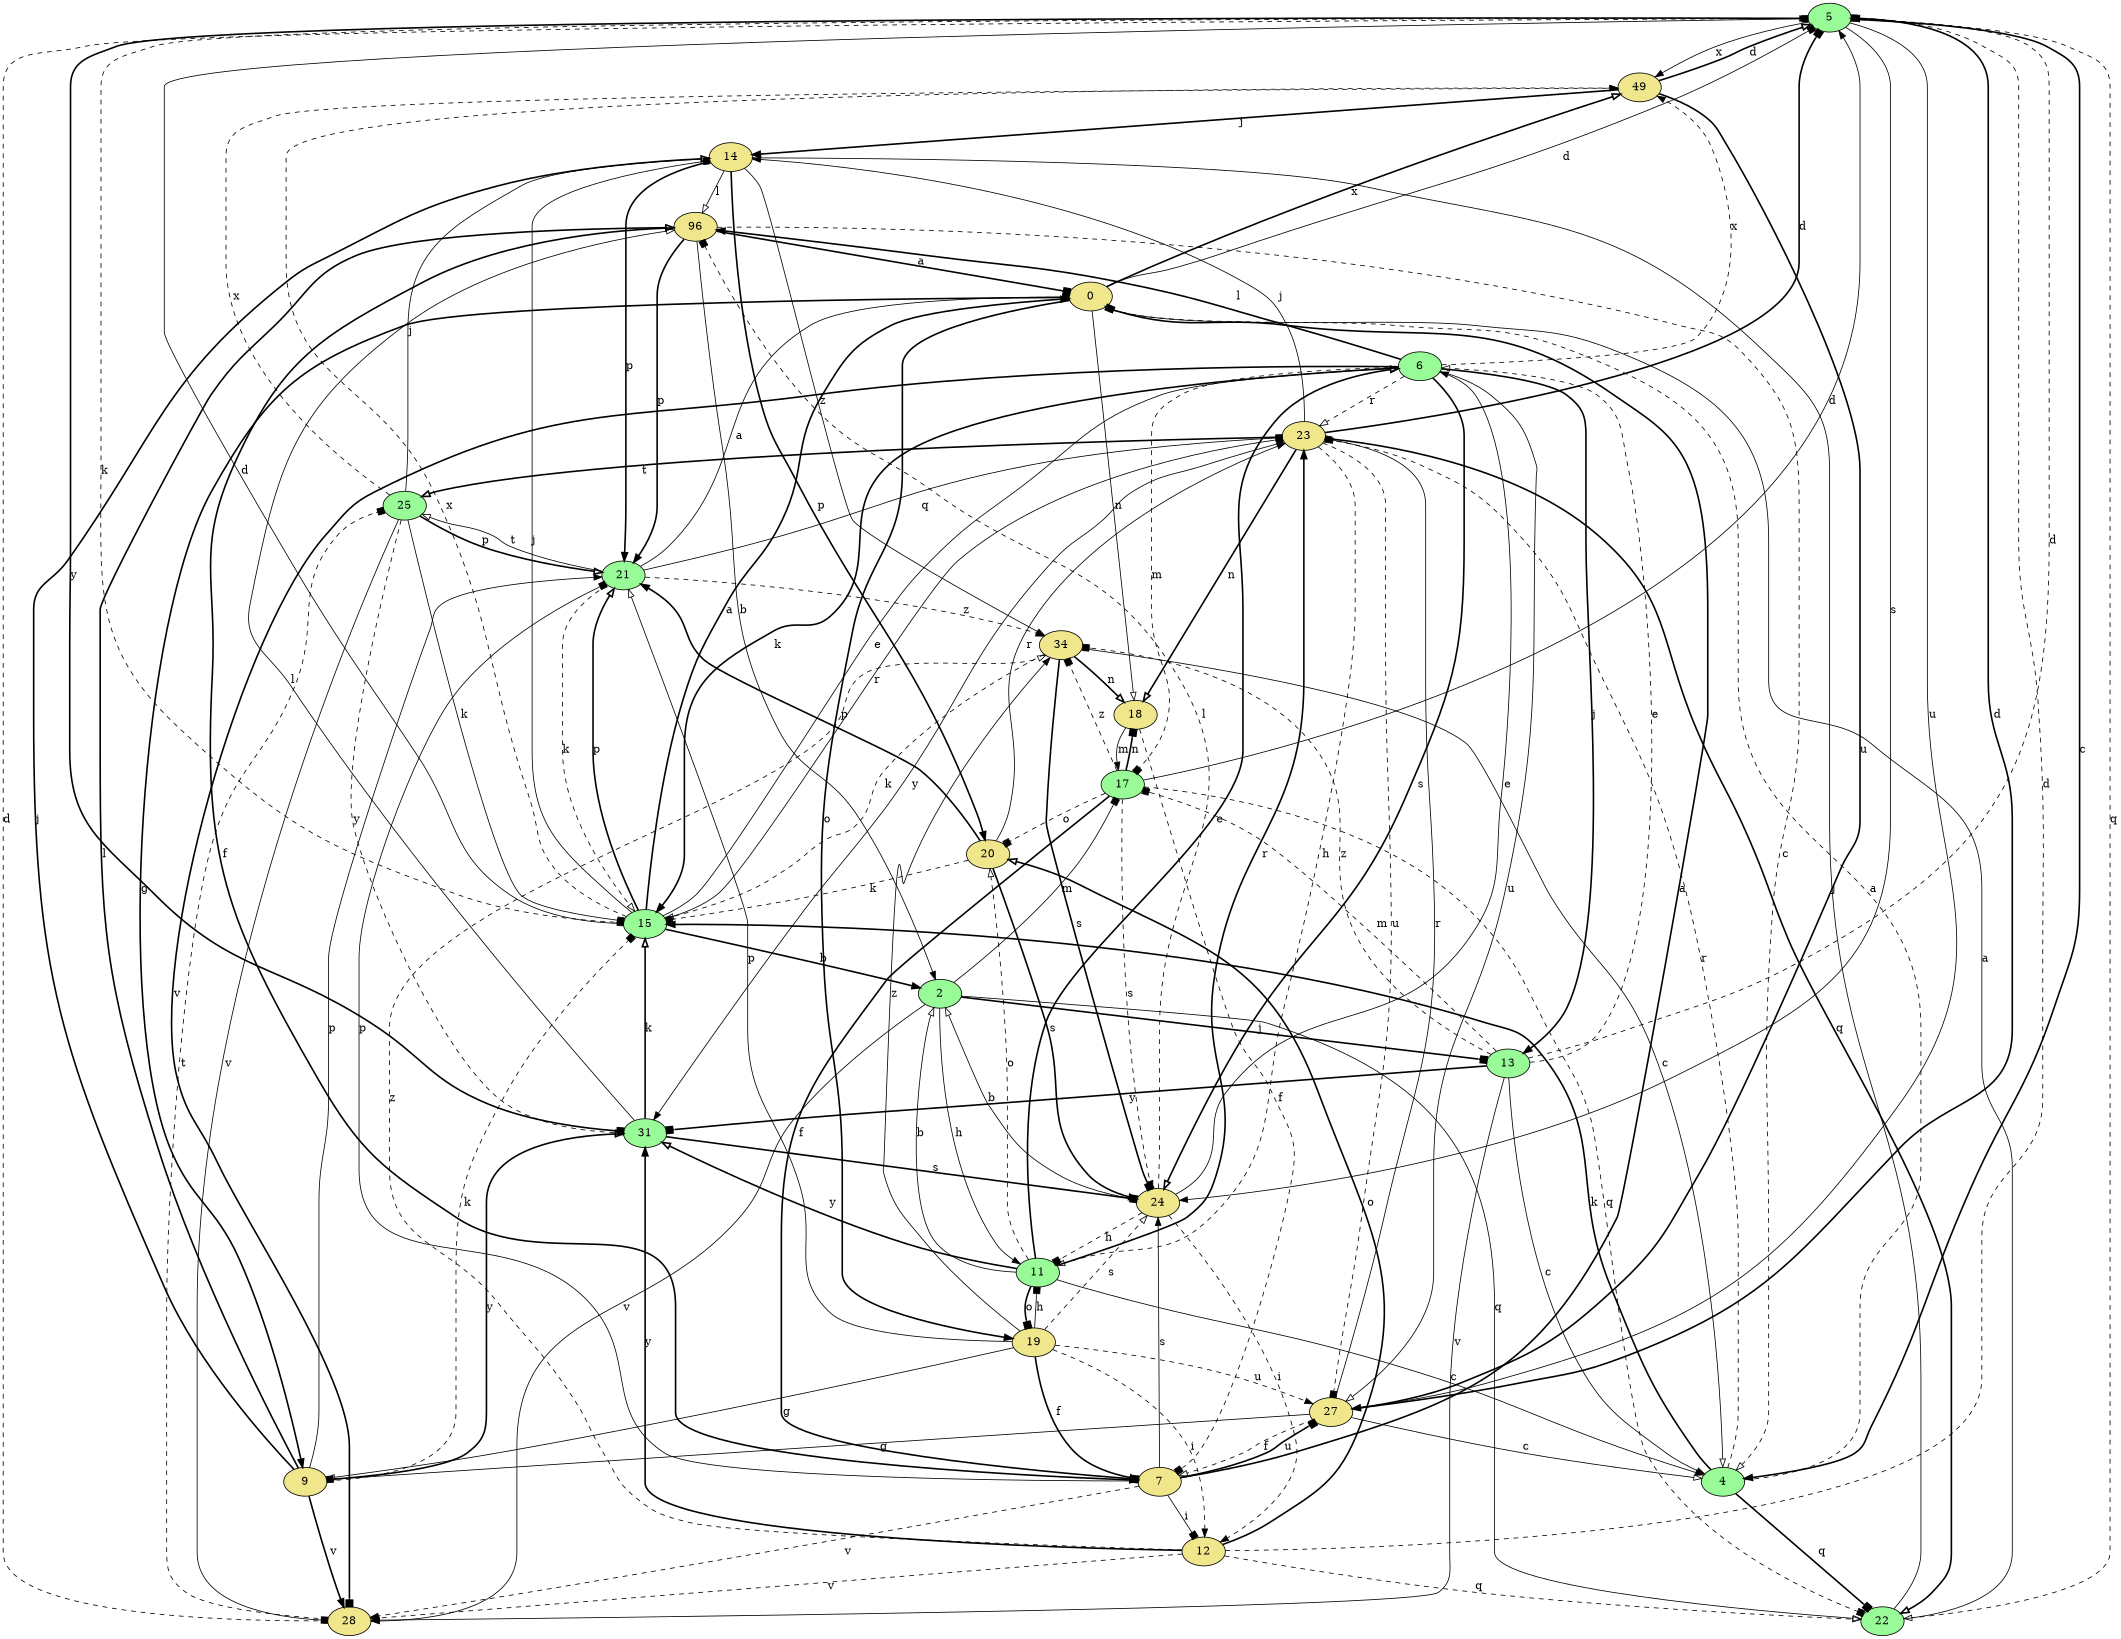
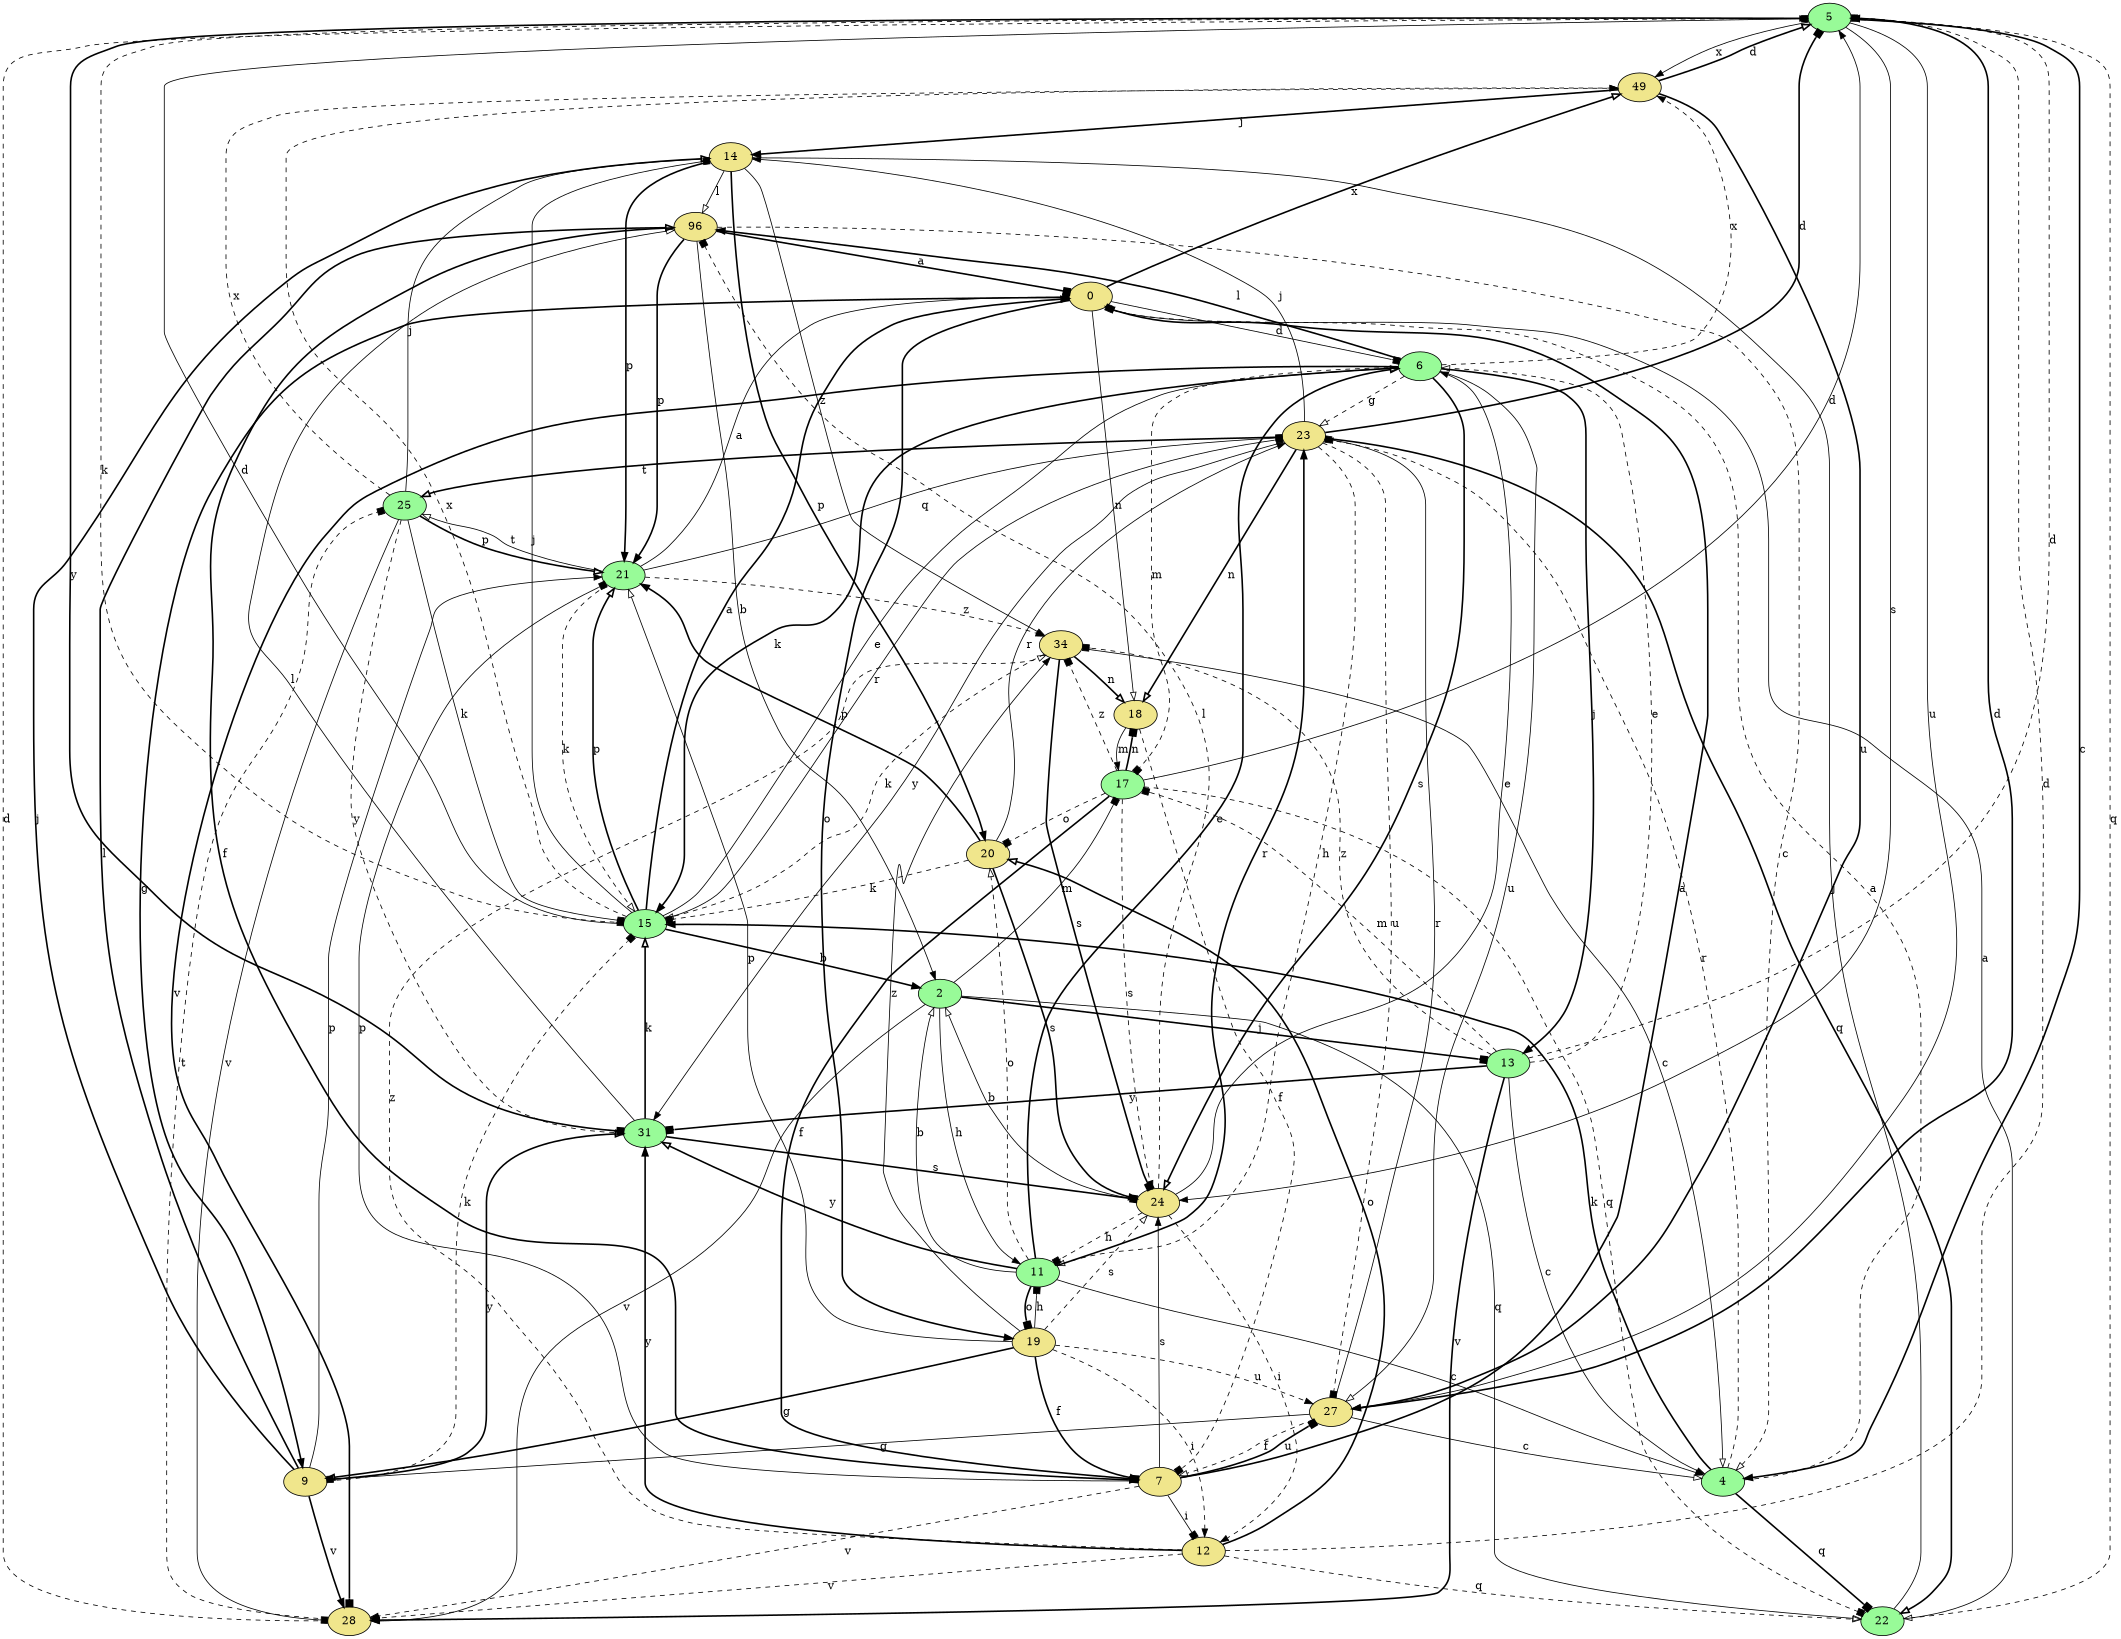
edge "0" -> "5": now "0" -> "6"
edge "6" -> "23": label "r" -> "g"
edge "19" -> "9": style solid -> bold
edge "13" -> "28": style solid -> bold
